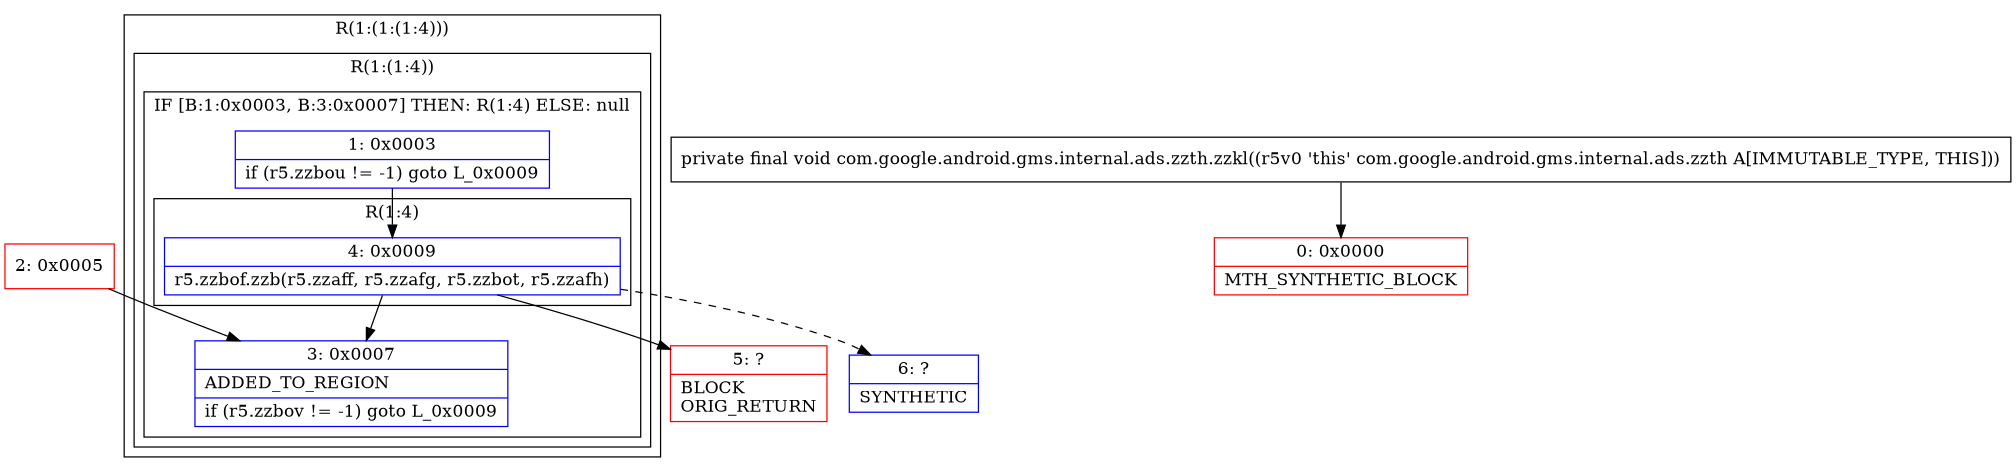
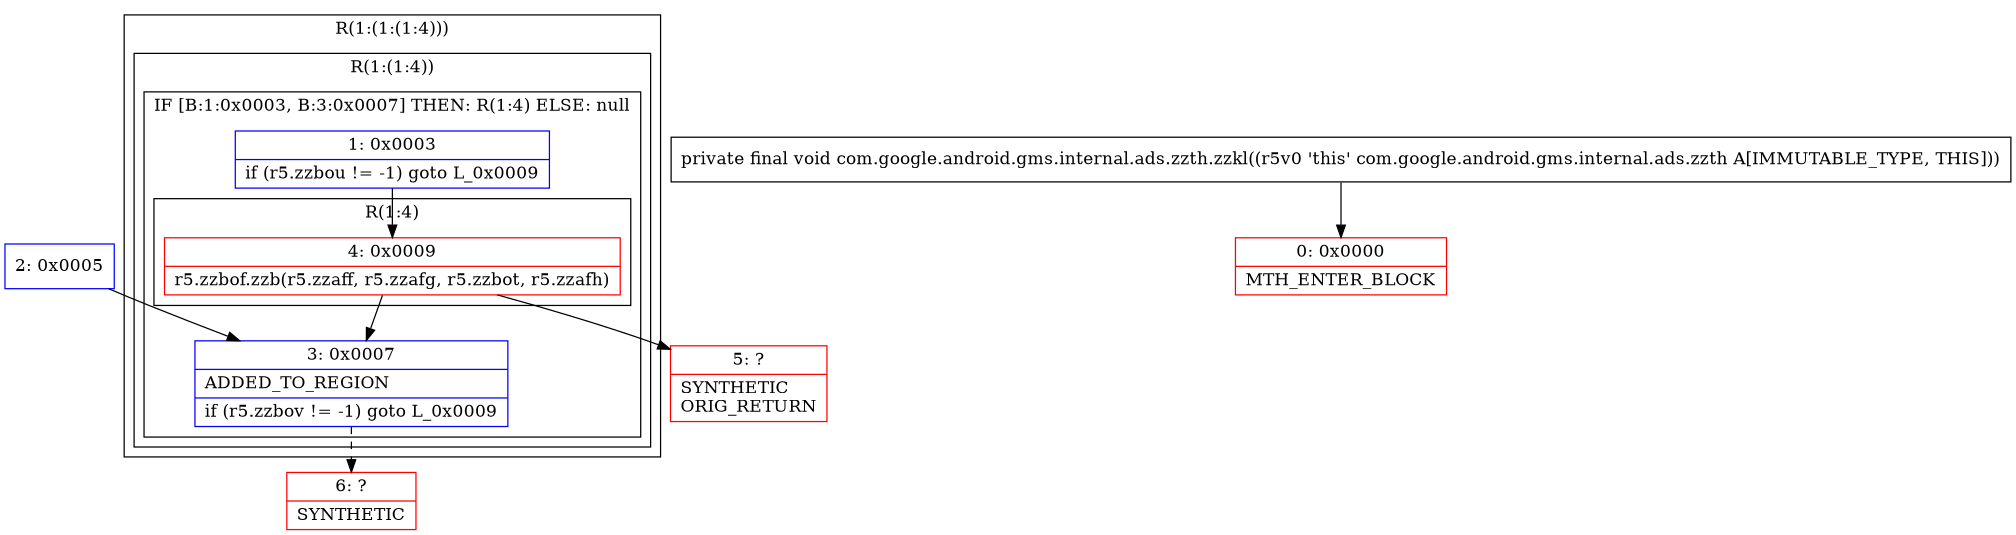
node "2: 0x0005": color red -> blue
node "4: 0x0009": color blue -> red
node "0: 0x0000": text "MTH_SYNTHETIC_BLOCK" -> "MTH_ENTER_BLOCK"
edge "4: 0x0009" -> "6: ?": now "3: 0x0007" -> "6: ?"
node "6: ?": color blue -> red
node "5: ?": text "BLOCK" -> "SYNTHETIC"
